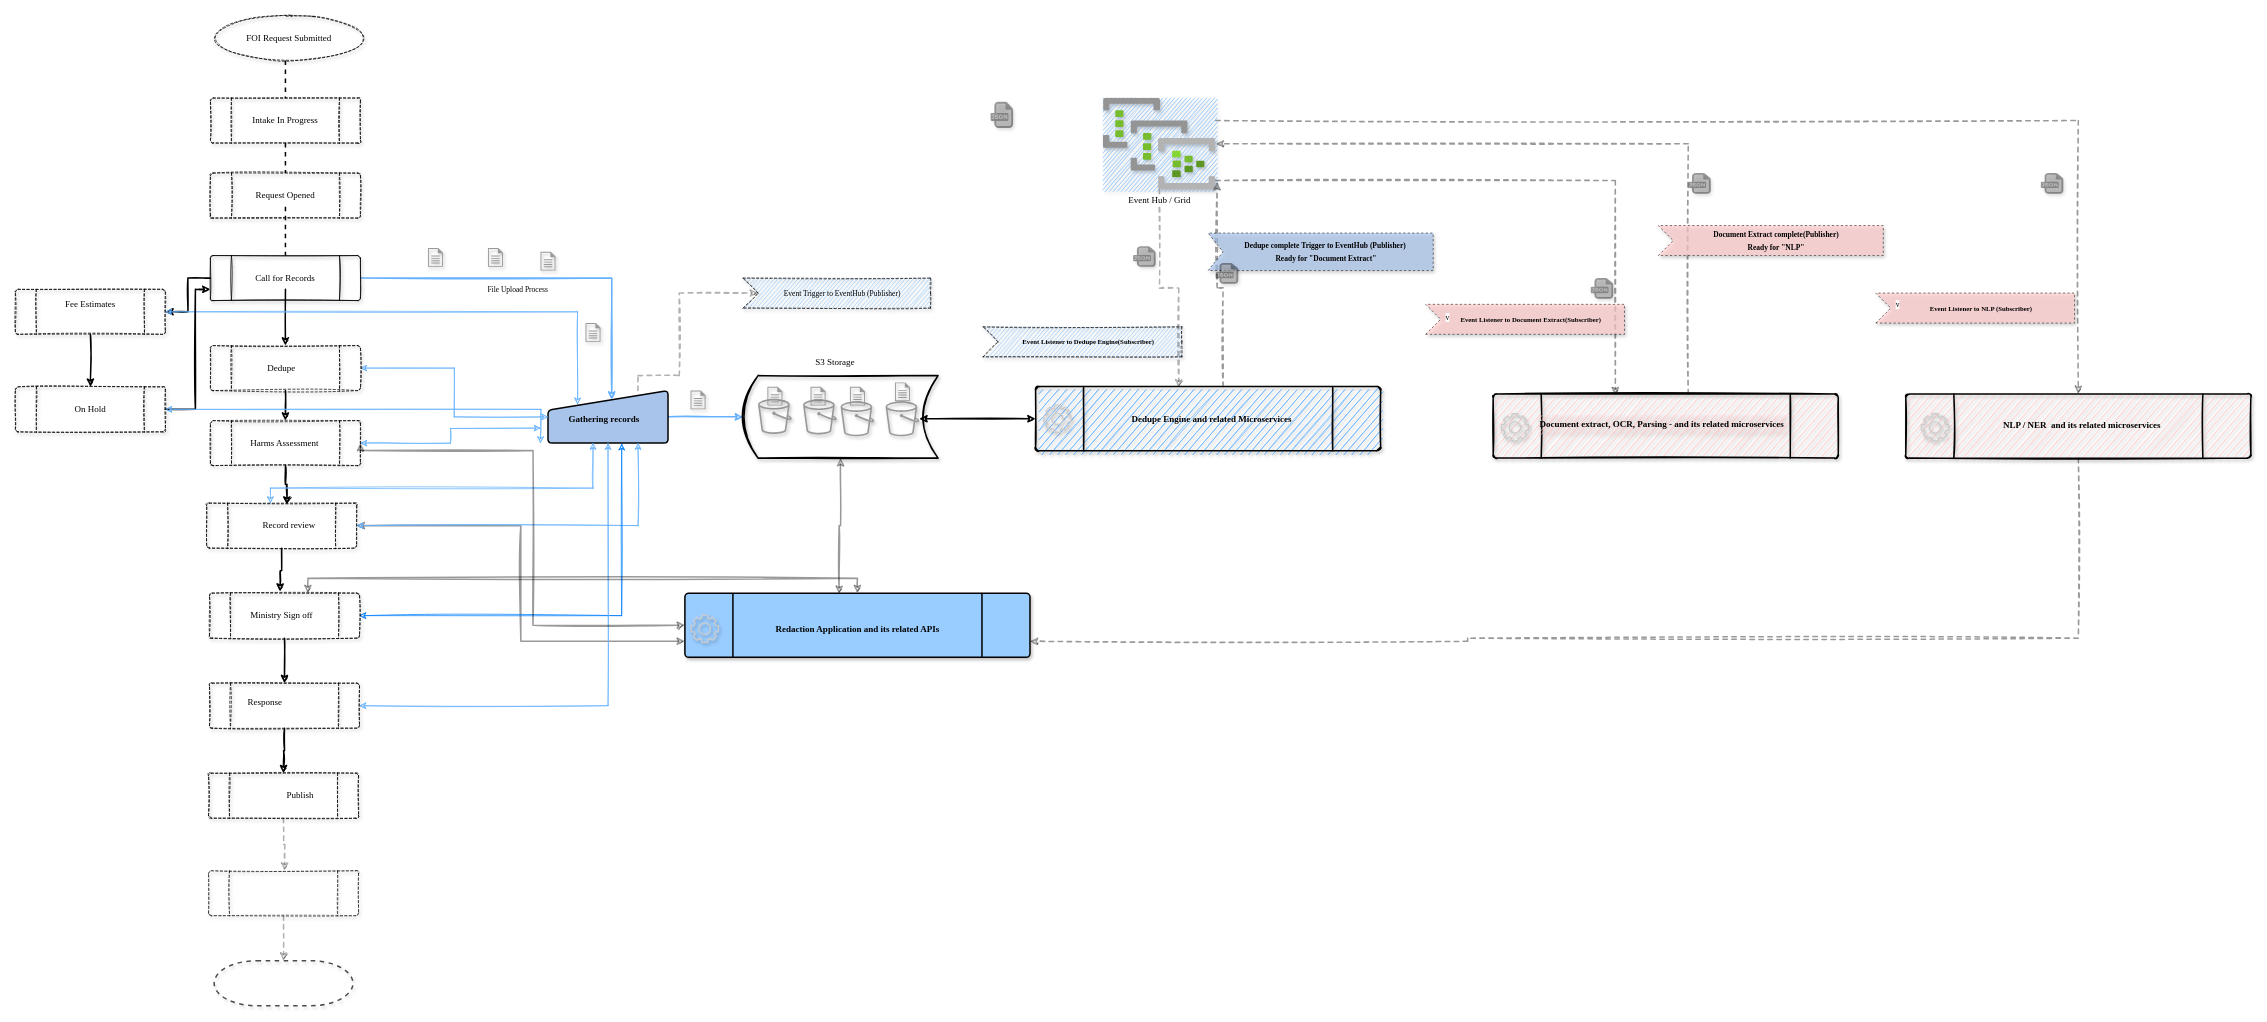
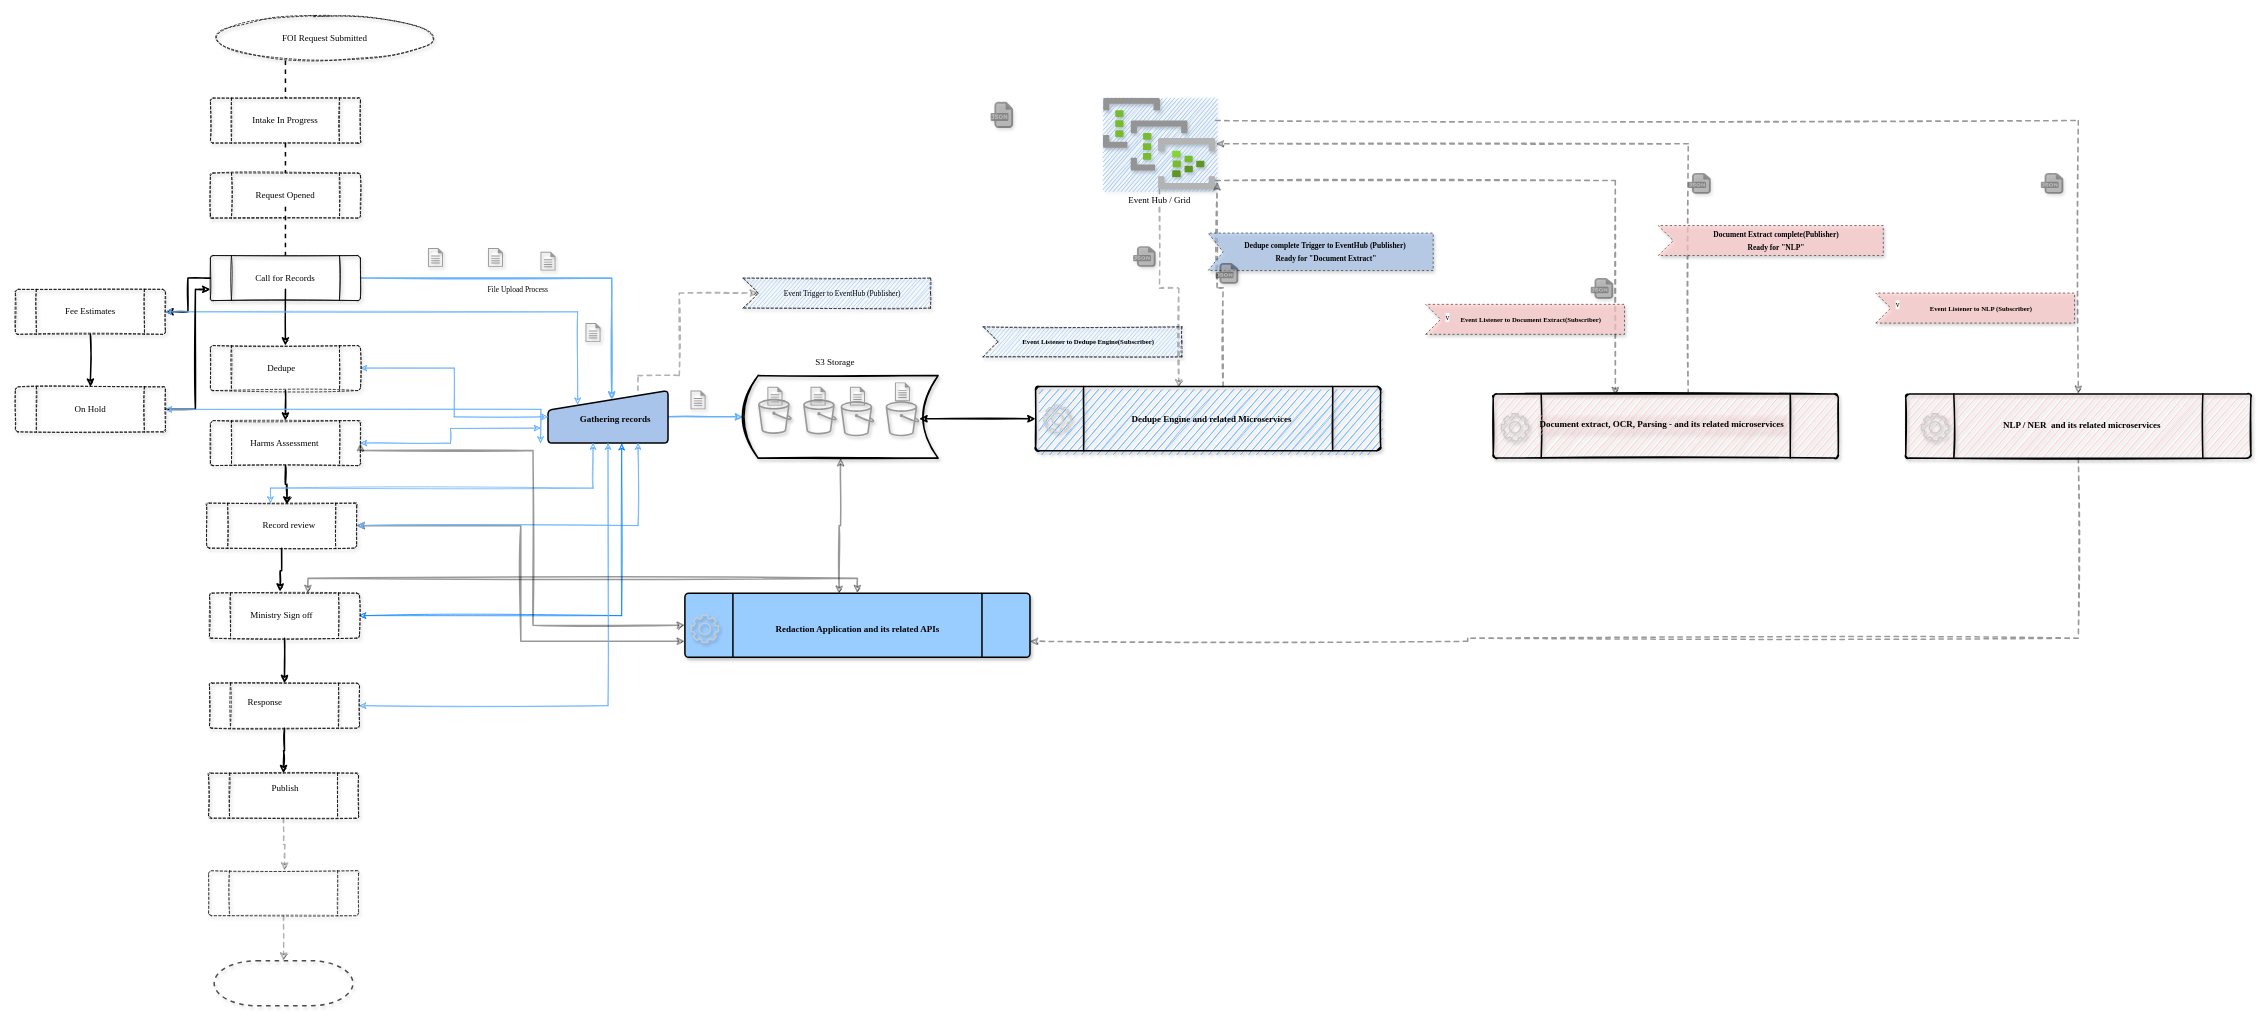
node "FOI Request Submitted": size 158x45 -> 229x45
node "Fee Estimates": moved (90, 304) -> (90, 312)
node "Gathering records": moved (604, 419) -> (615, 419)
node "Publish": moved (300, 795) -> (285, 788)
